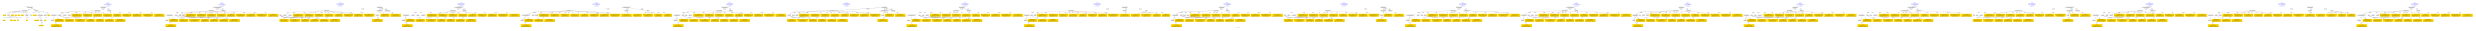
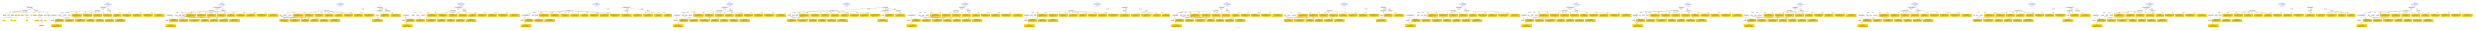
node "artist": removed
